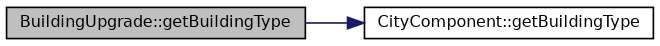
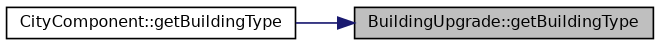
edge "BuildingUpgrade::getBuildingType" -> "CityComponent::getBuildingType": reversed
